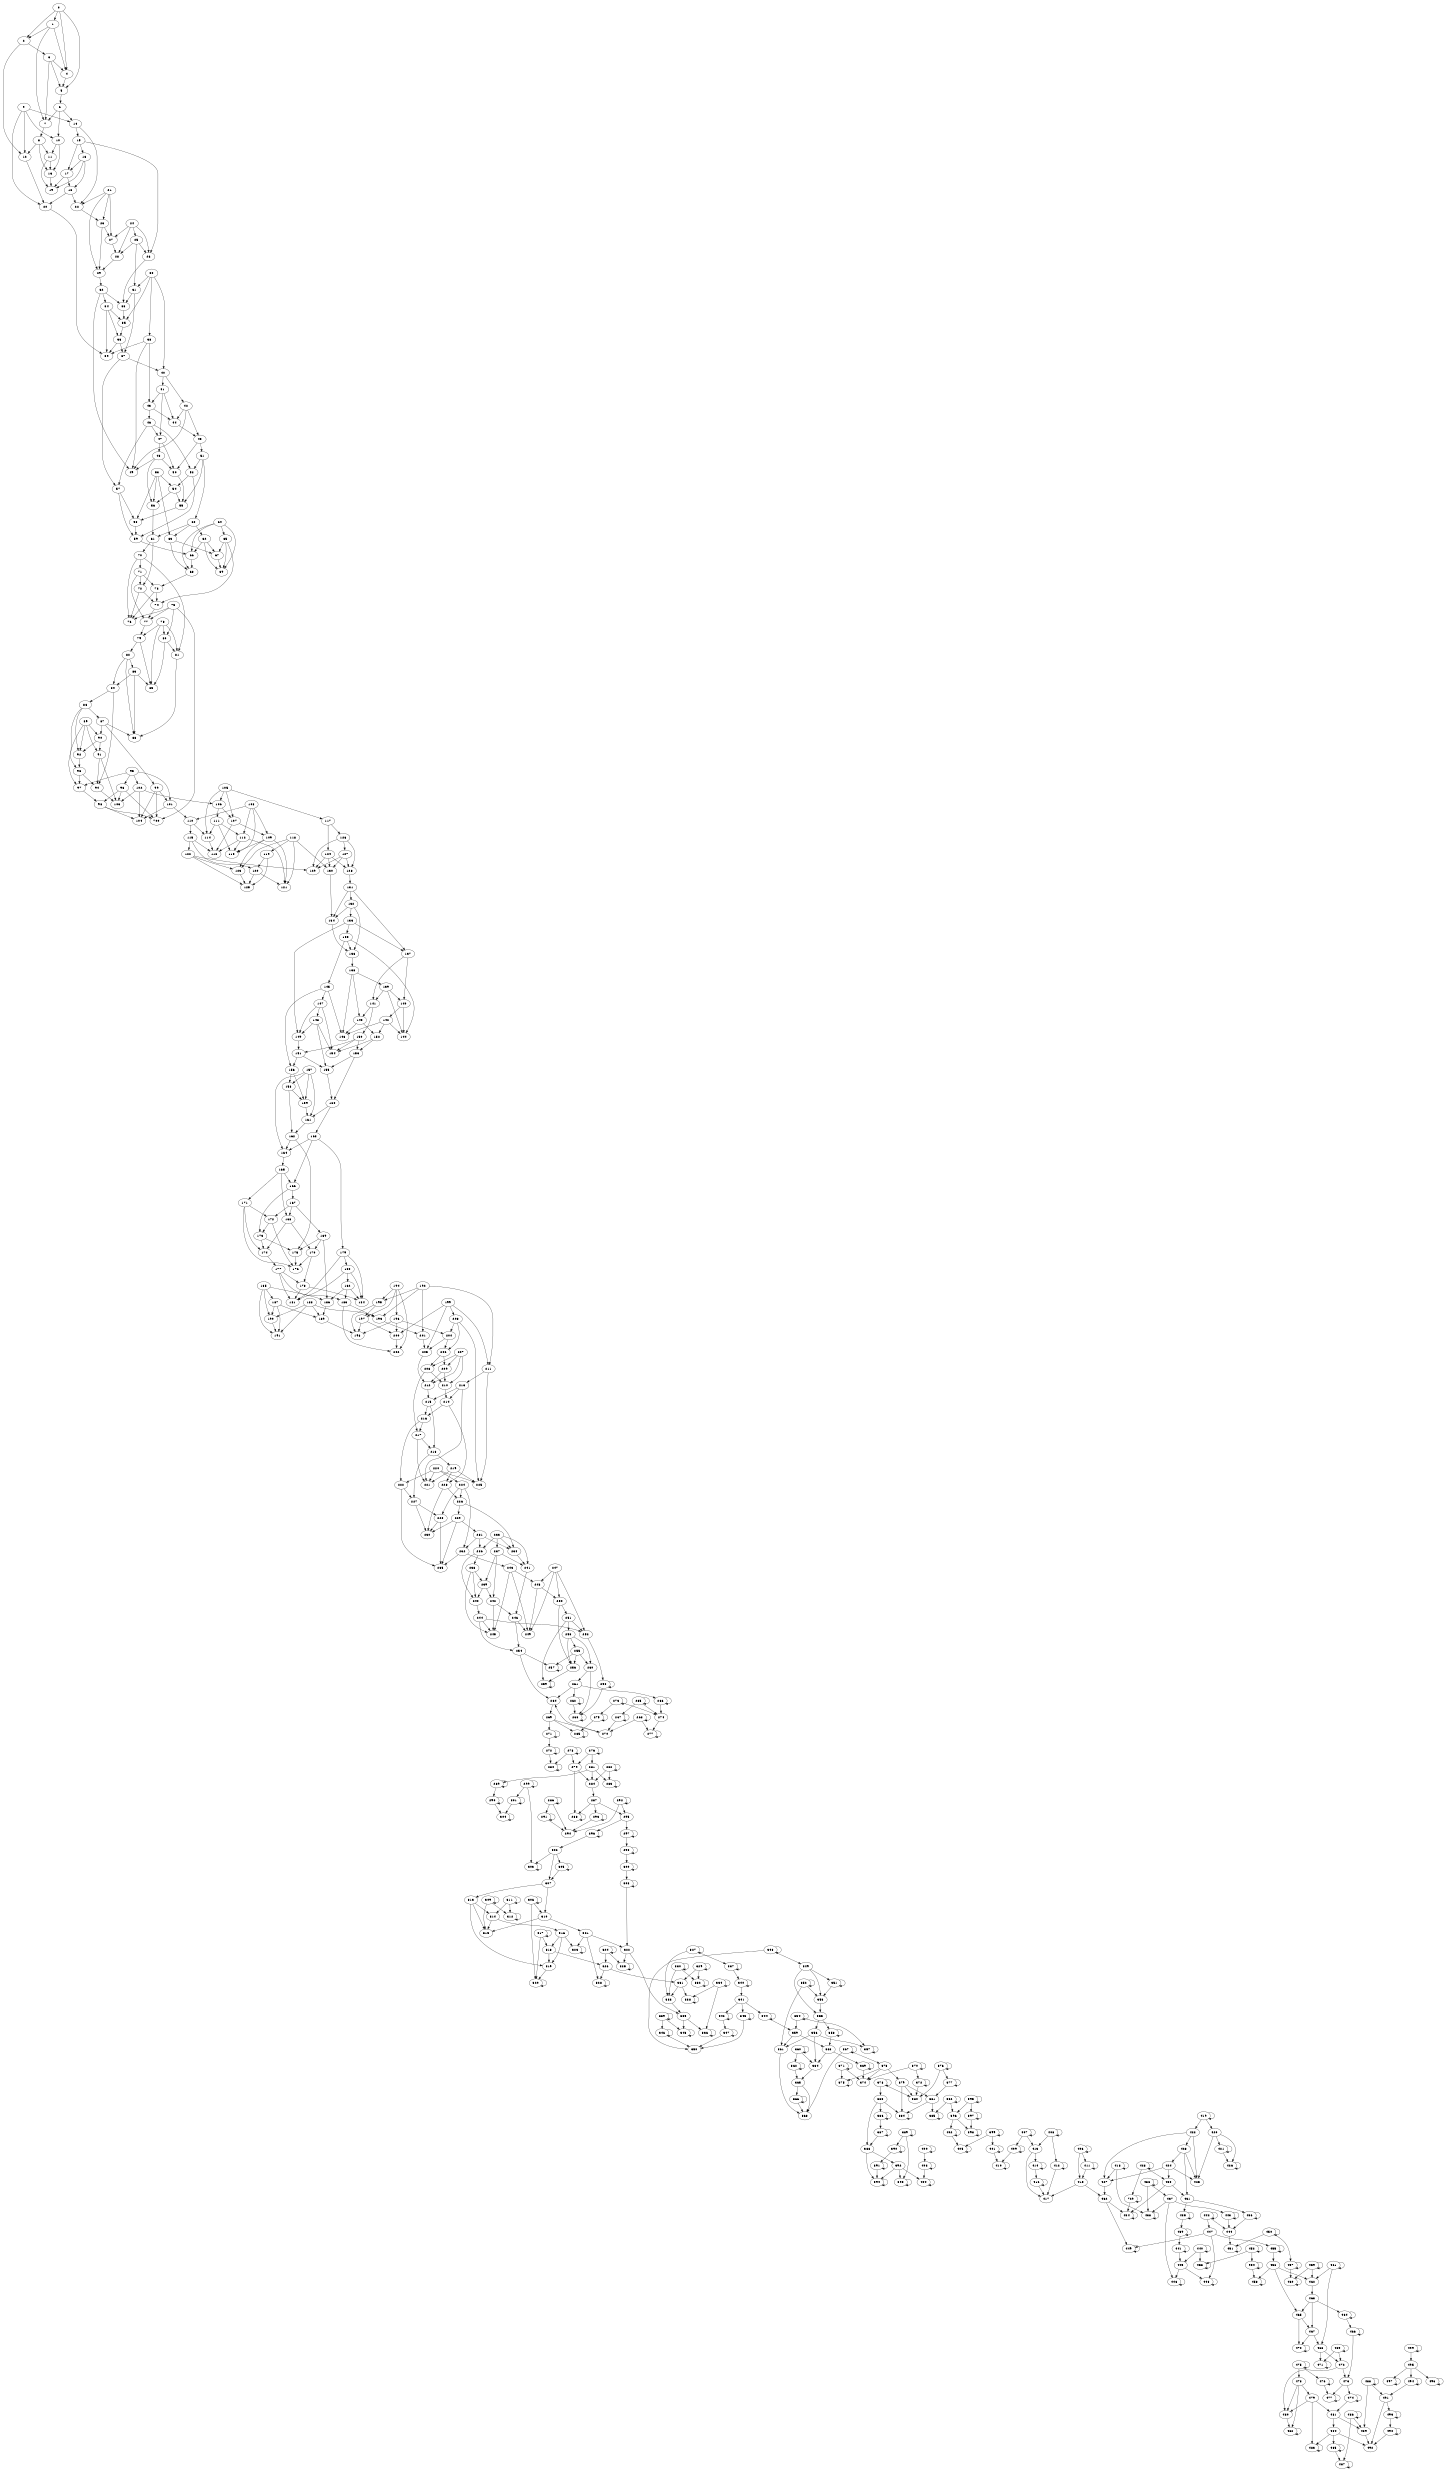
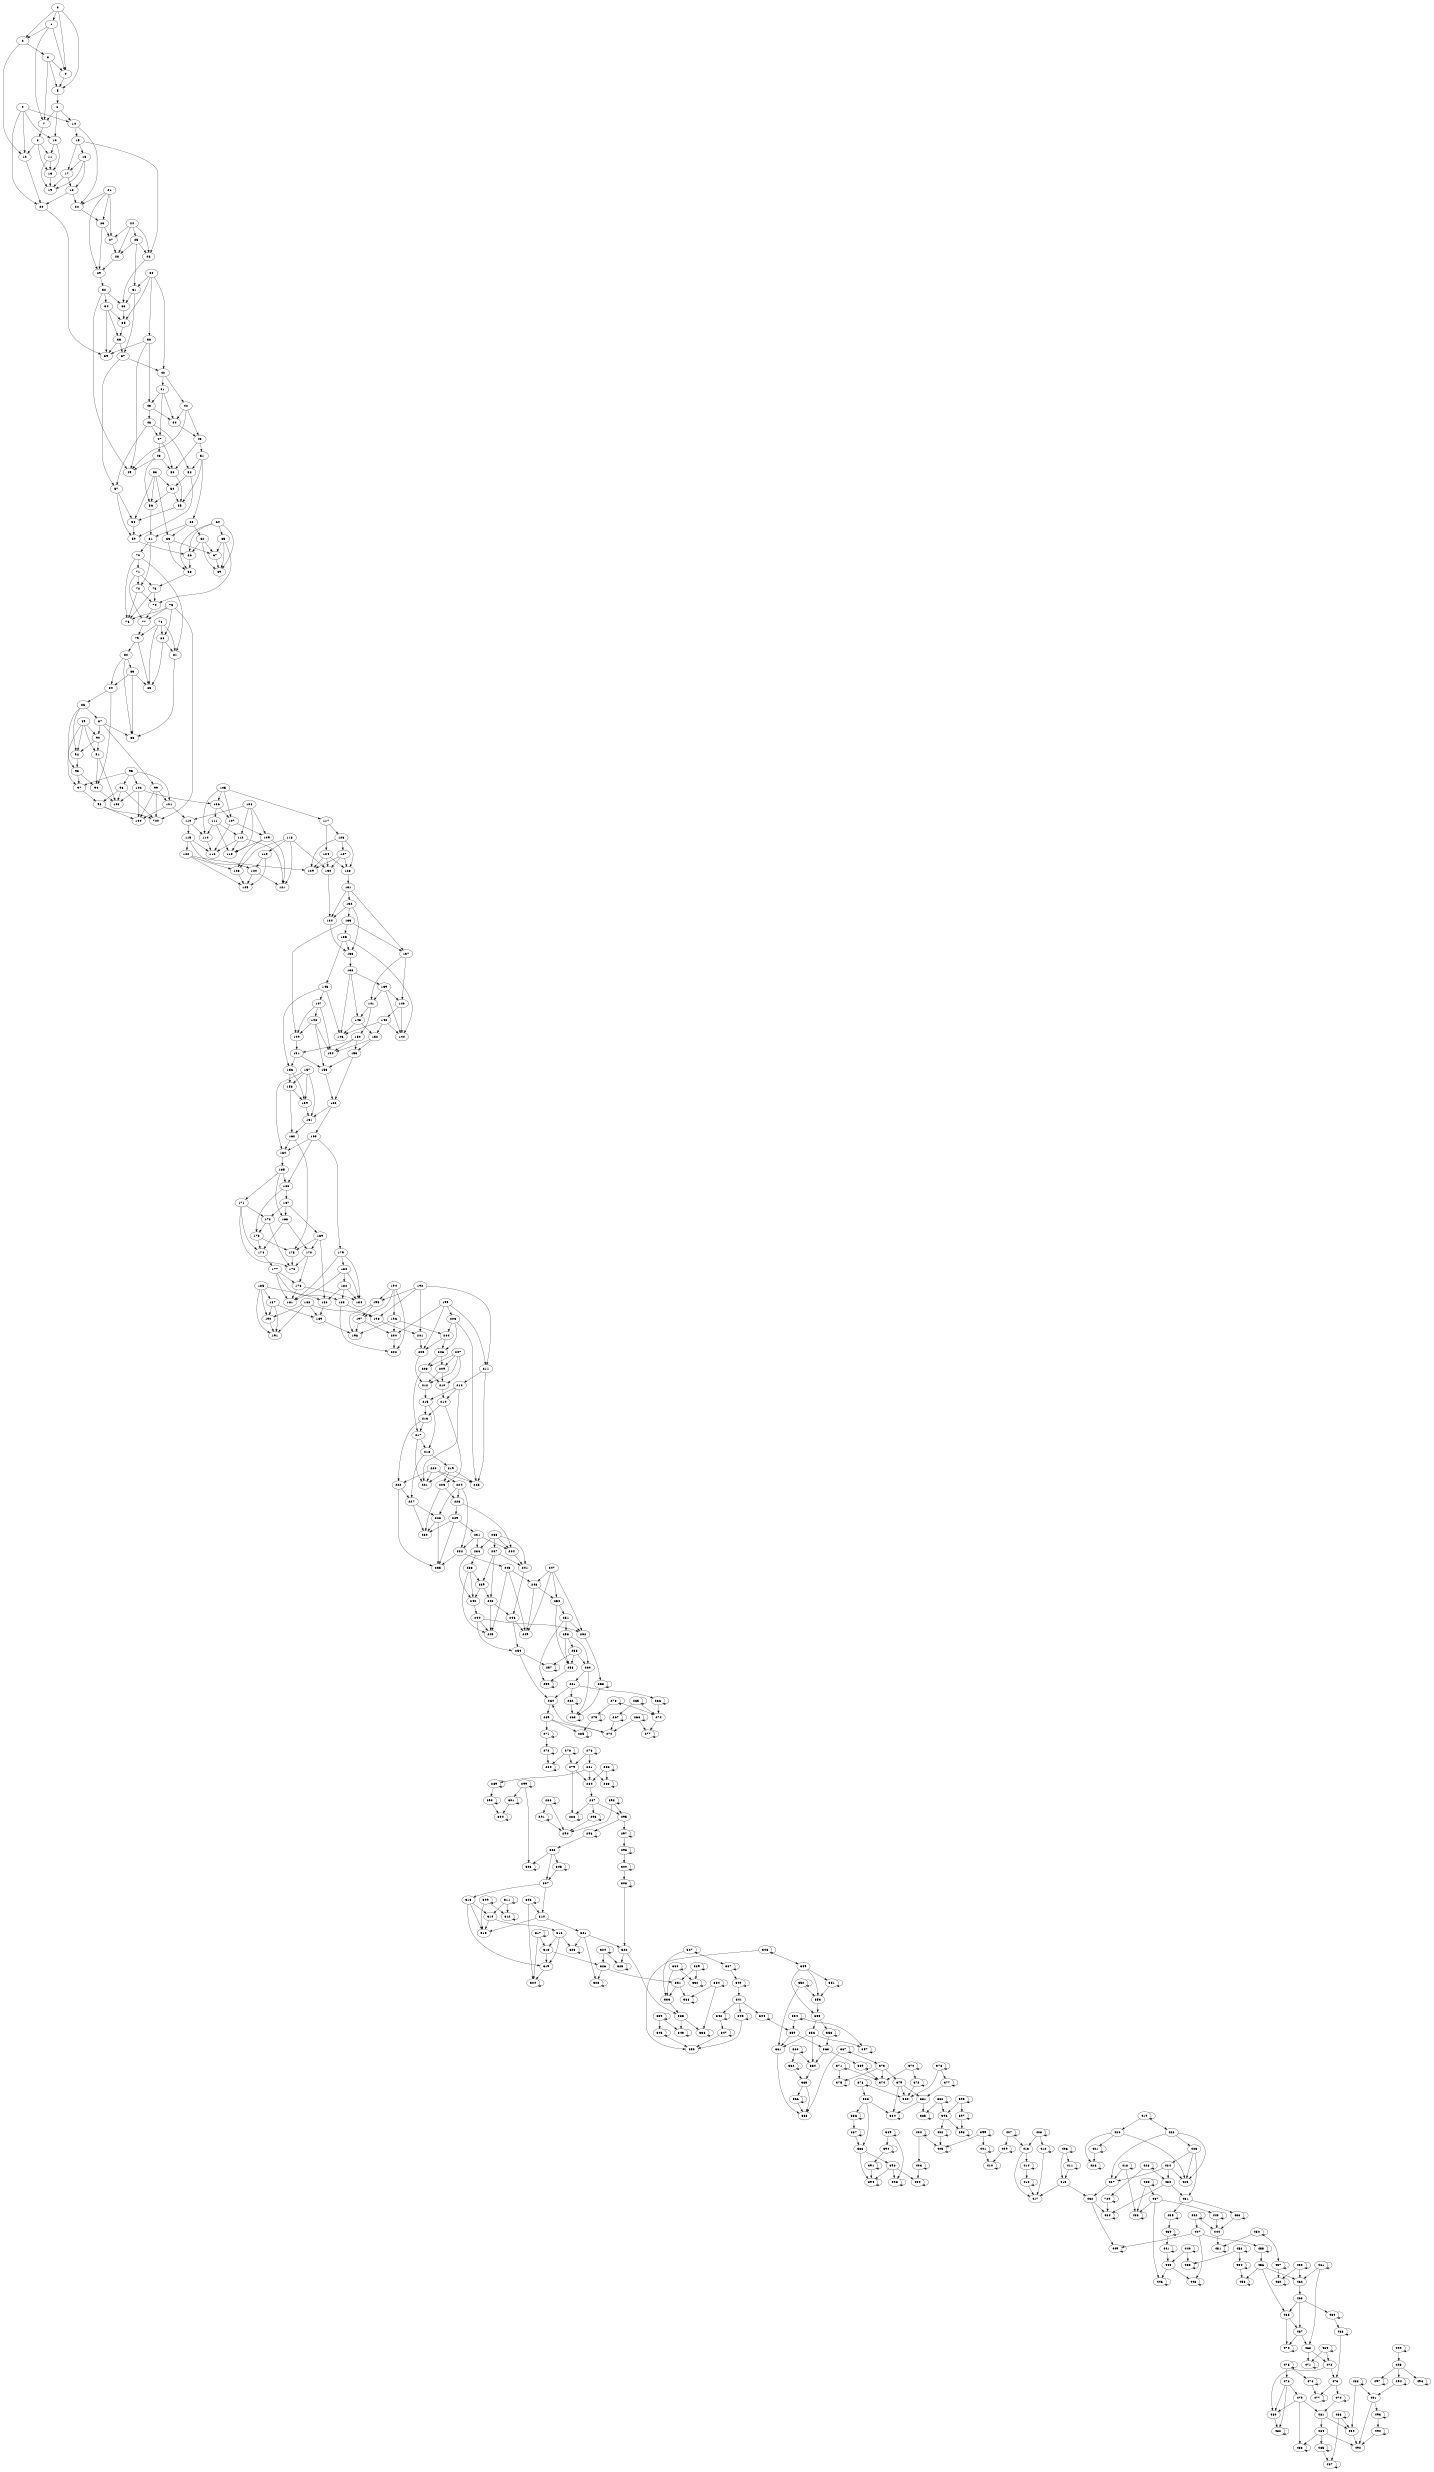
edge "400" -> "405": added
